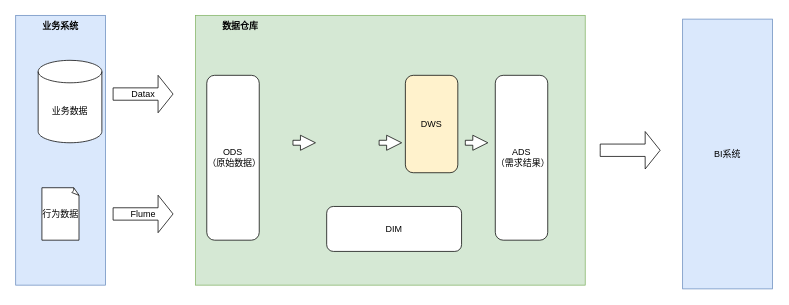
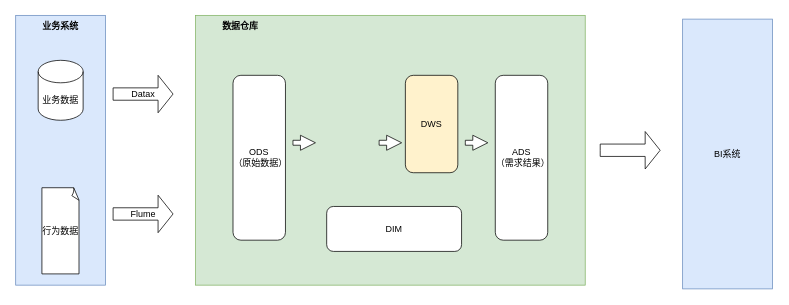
node "业务数据": size 64x83 -> 45x60
node "ODS （原始数据）": moved (233, 158) -> (259, 158)
node "行为数据": size 38x53 -> 38x86
